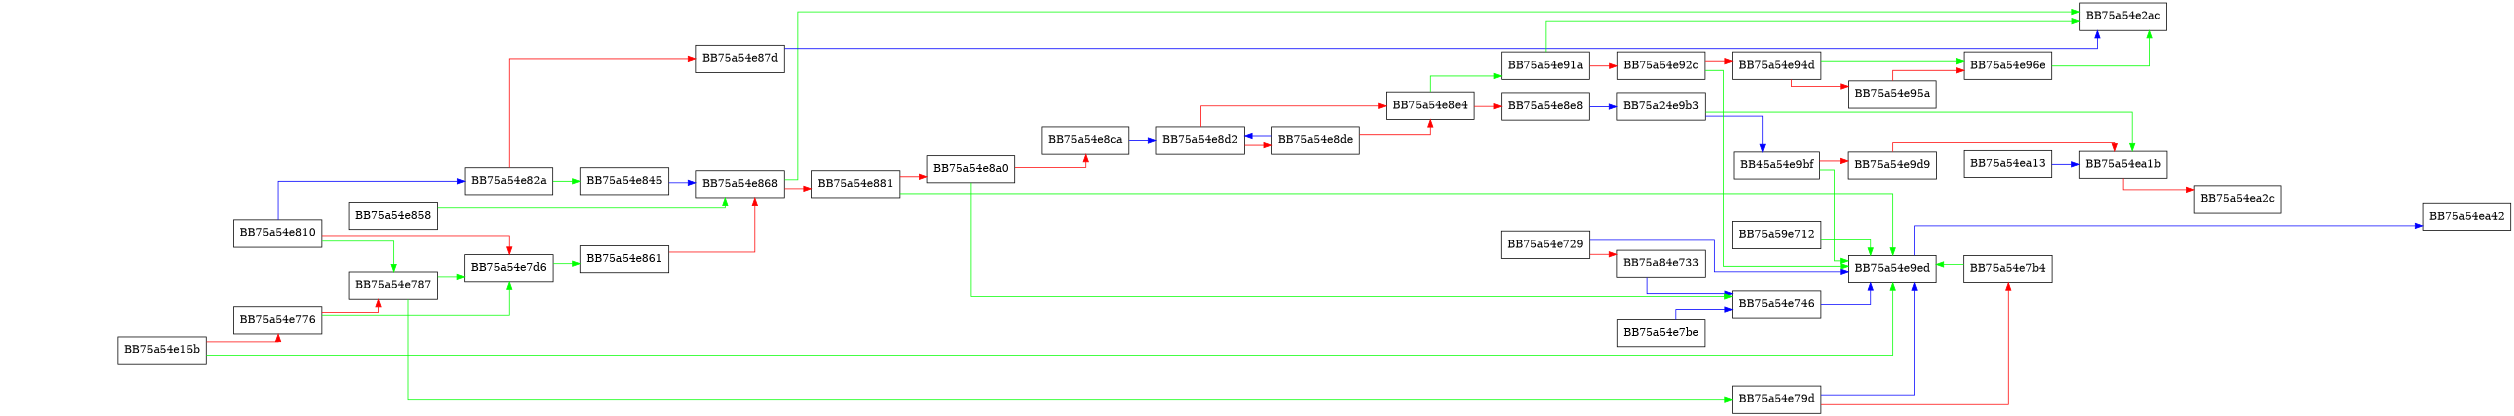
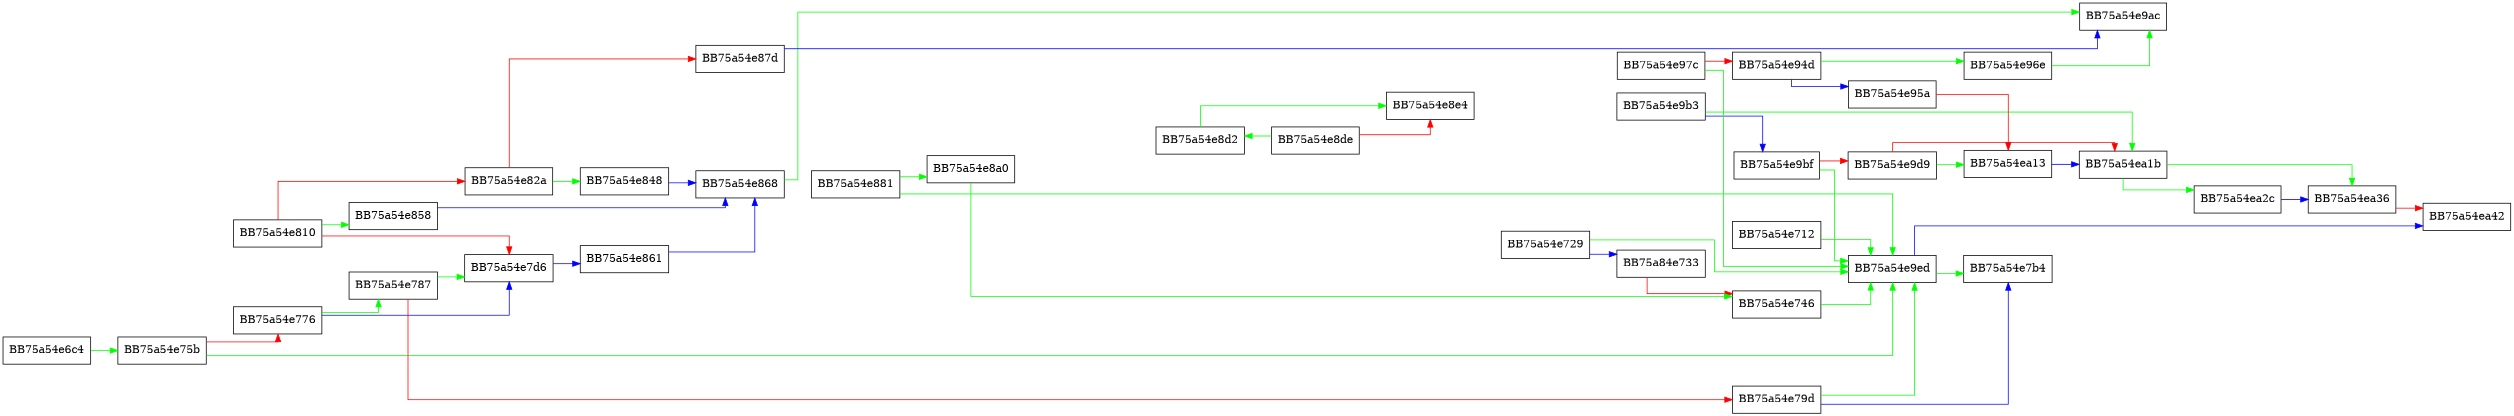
node "BB75a54e2ac": label "BB75a54e2ac" -> "BB75a54e9ac"
node "BB75a54e91a": removed
node "BB75a54e92c": label "BB75a54e92c" -> "BB75a54e97c"
edge "BB75a54e95a" -> "BB75a54e96e": now "BB75a54e95a" -> "BB75a54ea13"
edge "BB75a54e94d" -> "BB75a54e95a": color red -> blue
edge "BB75a54e8d2" -> "BB75a54e8e4": color red -> green
node "BB75a54e8e8": removed
node "BB75a24e9b3": label "BB75a24e9b3" -> "BB75a54e9b3"
edge "BB75a54e8de" -> "BB75a54e8d2": color blue -> green
node "BB75a54e8ca": removed
edge "BB75a54e8d2" -> "BB75a54e8de": removed
node "BB45a54e9bf": label "BB45a54e9bf" -> "BB75a54e9bf"
edge "BB75a54e9d9" -> "BB75a54ea13": added
edge "BB75a54e881" -> "BB75a54e8a0": color red -> green
edge "BB75a54e810" -> "BB75a54e82a": color blue -> red
node "BB75a54e845": label "BB75a54e845" -> "BB75a54e848"
edge "BB75a54e868" -> "BB75a54e881": removed
edge "BB75a54ea1b" -> "BB75a54ea2c": color red -> green
node "BB75a54ea36": added
edge "BB75a54e858" -> "BB75a54e868": color green -> blue
node "BB75a59e712": label "BB75a59e712" -> "BB75a54e712"
edge "BB75a54e810" -> "BB75a54e787": now "BB75a54e810" -> "BB75a54e858"
edge "BB75a54e861" -> "BB75a54e868": color red -> blue
edge "BB75a54e729" -> "BB75a84e733": color red -> blue
edge "BB75a54e729" -> "BB75a54e9ed": color blue -> green
edge "BB75a54e7d6" -> "BB75a54e861": color green -> blue
edge "BB75a54e7b4" -> "BB75a54e9ed": reversed
edge "BB75a84e733" -> "BB75a54e746": color blue -> red
edge "BB75a54e746" -> "BB75a54e9ed": color blue -> green
edge "BB75a54e776" -> "BB75a54e787": color red -> green
edge "BB75a54e776" -> "BB75a54e7d6": color green -> blue
node "BB75a54e7be": removed
node "BB75a54e6c4": added
node "BB75a54e15b": label "BB75a54e15b" -> "BB75a54e75b"
edge "BB75a54e79d" -> "BB75a54e9ed": color blue -> green
edge "BB75a54e787" -> "BB75a54e79d": color green -> red
edge "BB75a54e79d" -> "BB75a54e7b4": color red -> blue
